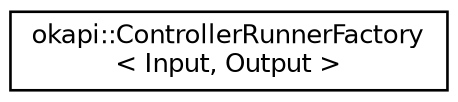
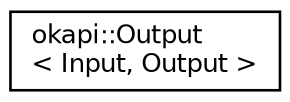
node "okapi::ControllerRunnerFactory < Input, Output >": label "okapi::ControllerRunnerFactory < Input, Output >" -> "okapi::Output < Input, Output >"
